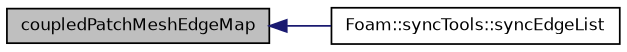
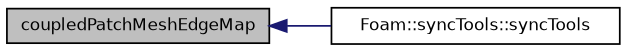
node "Foam::syncTools::syncEdgeList": label "Foam::syncTools::syncEdgeList" -> "Foam::syncTools::syncTools"
